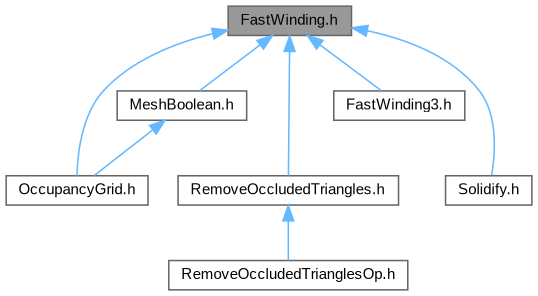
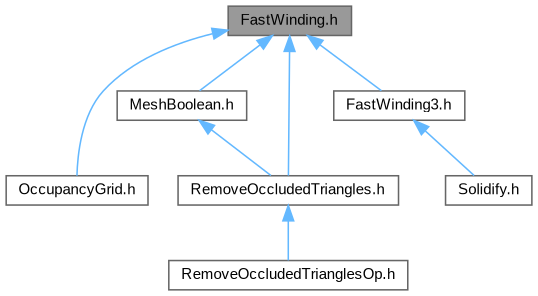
edge "Solidify.h" -> "FastWinding.h": now "Solidify.h" -> "FastWinding3.h"
edge "OccupancyGrid.h" -> "MeshBoolean.h": now "RemoveOccludedTriangles.h" -> "MeshBoolean.h"
